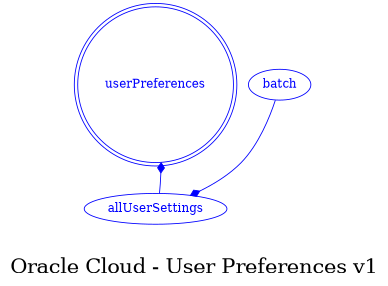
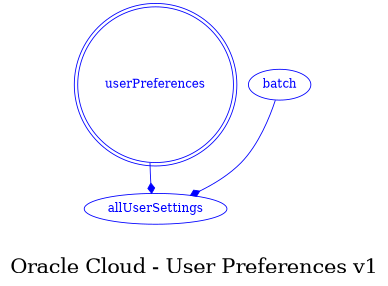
edge "allUserSettings" -> "userPreferences": reversed
